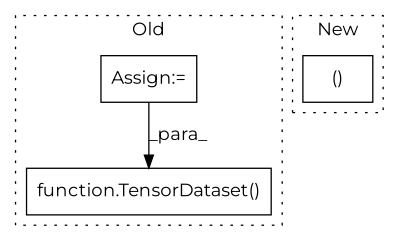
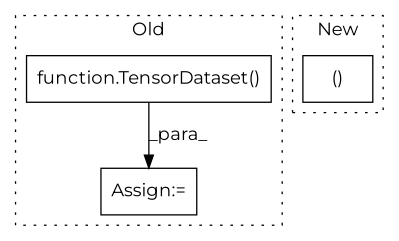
edge "Assign:=" -> "function.TensorDataset()": reversed
